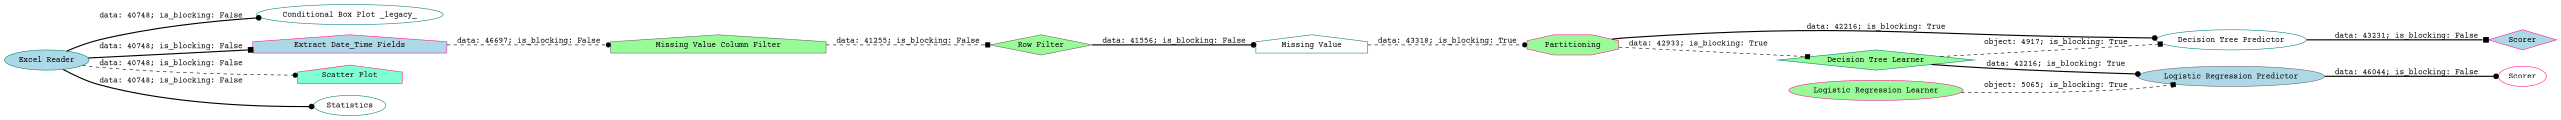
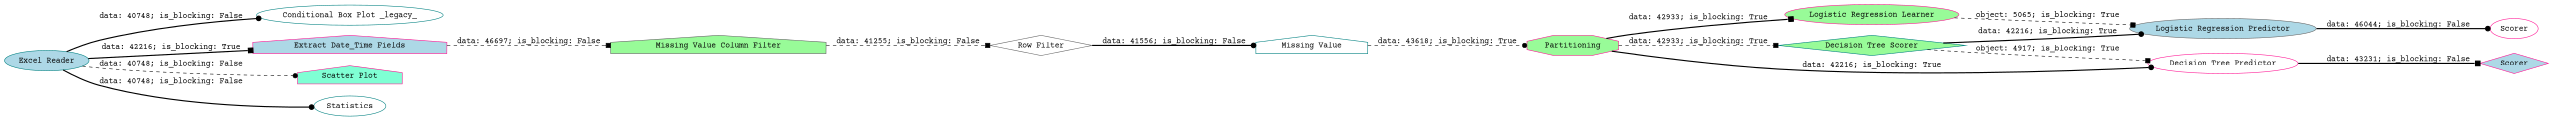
edge "Partitioning" -> "Logistic Regression Learner": added, label "data: 42933; is_blocking: True"
node "Decision Tree Predictor": color teal -> deeppink
edge "Missing Value" -> "Partitioning": label "data: 43318; is_blocking: True" -> "data: 43618; is_blocking: True"
edge "Extract Date_Time Fields" -> "Missing Value Column Filter": arrowhead dot -> box
node "Row Filter": fillcolor palegreen -> white
edge "Excel Reader" -> "Extract Date_Time Fields": label "data: 40748; is_blocking: False" -> "data: 42216; is_blocking: True"
node "Decision Tree Learner": label "Decision Tree Learner" -> "Decision Tree Scorer"
